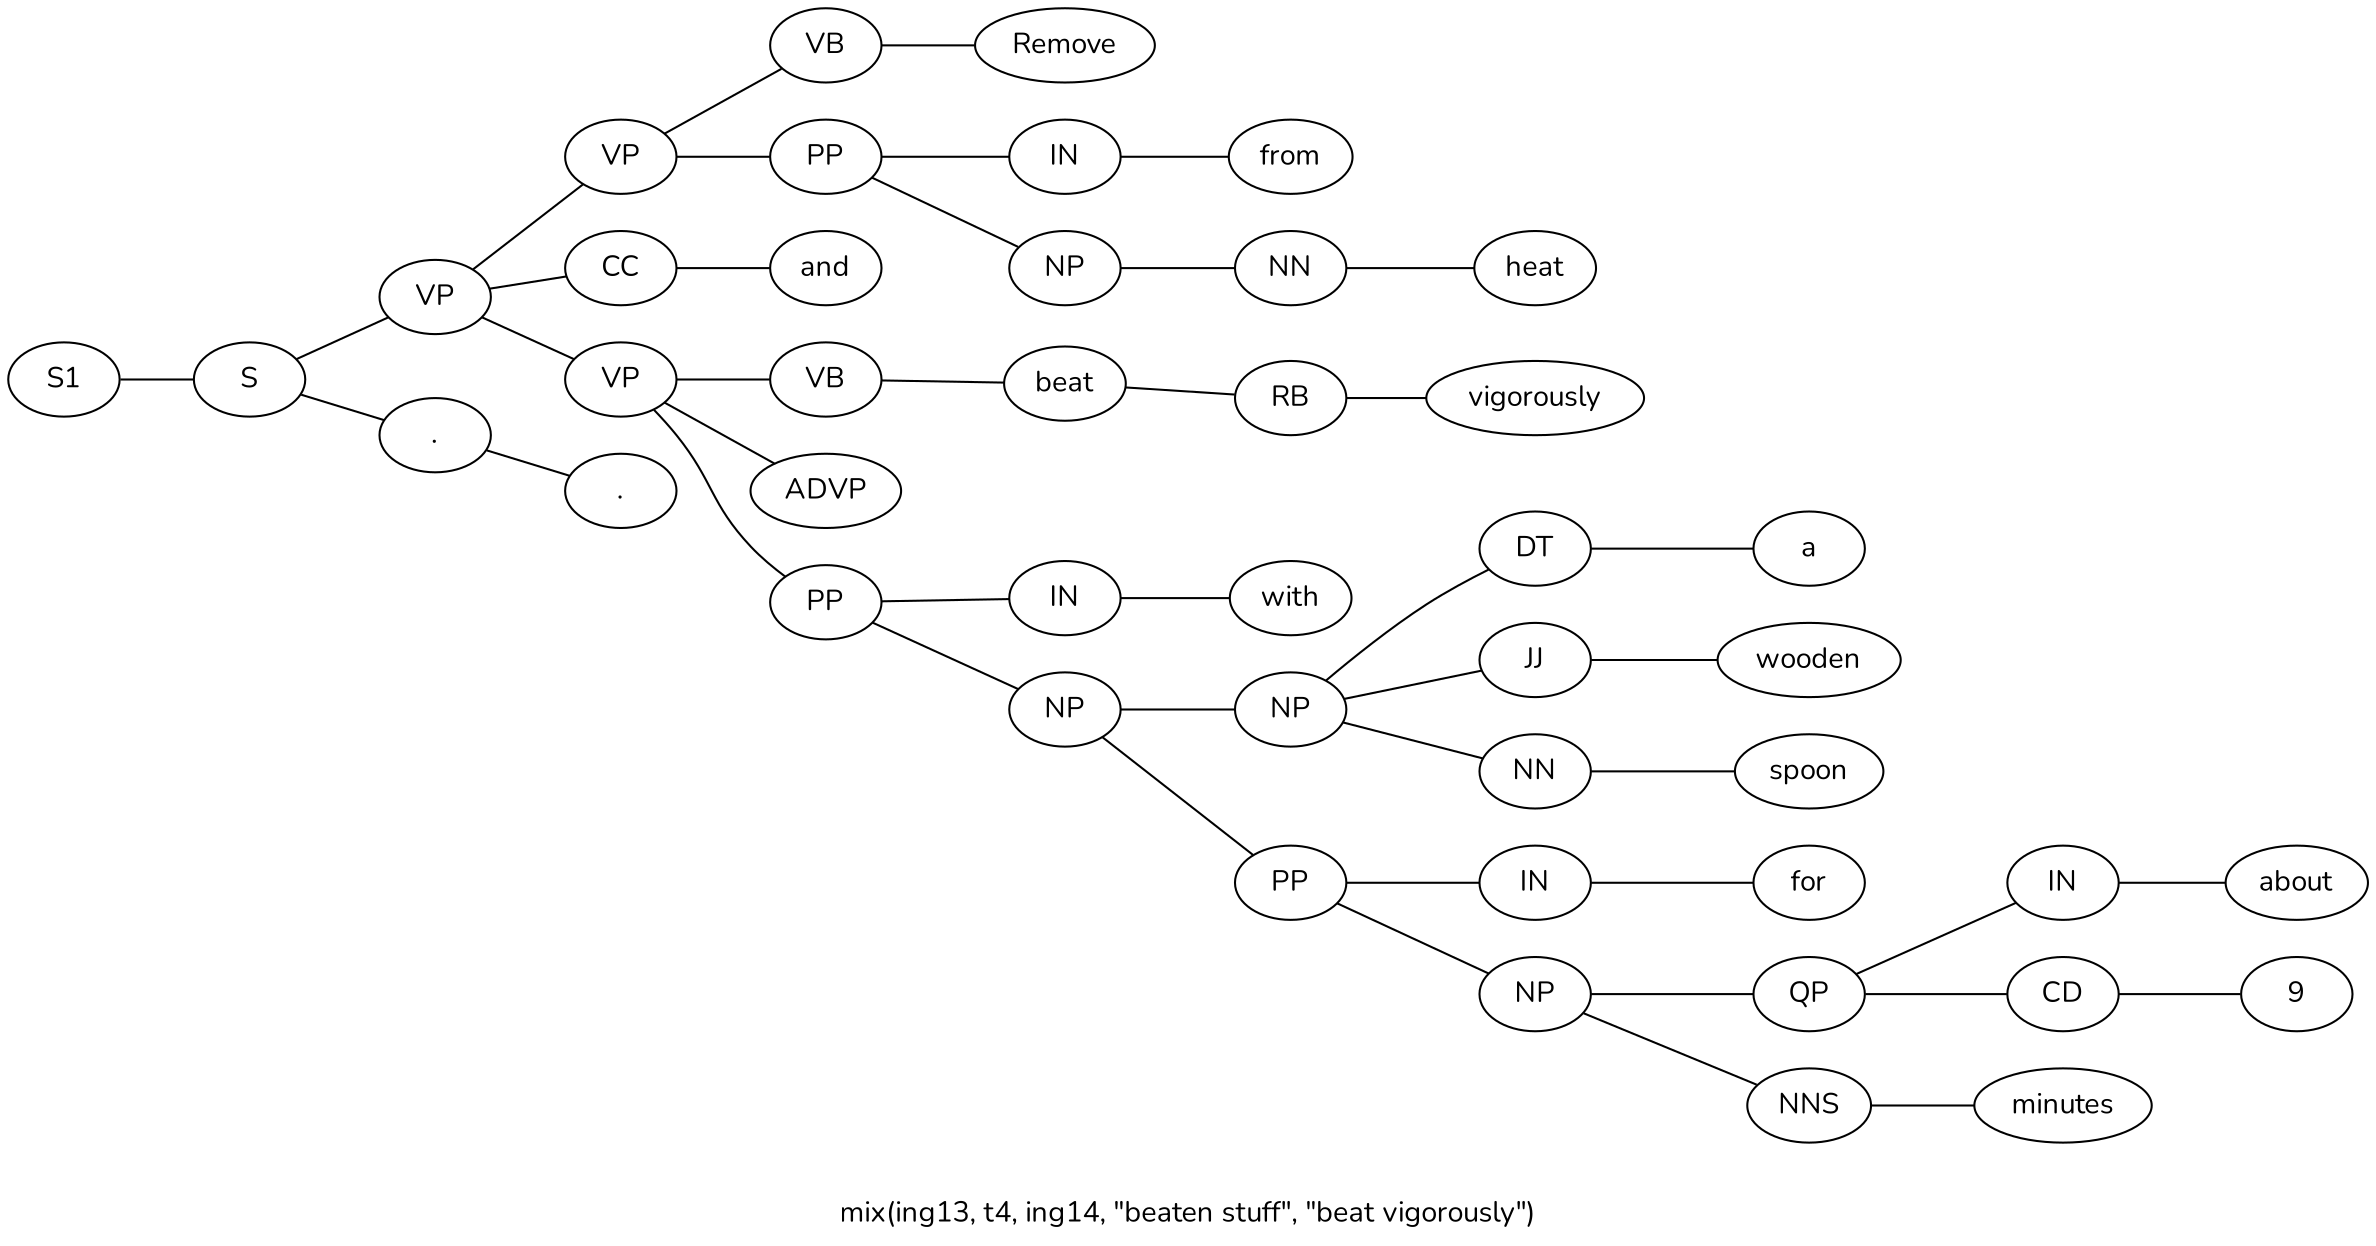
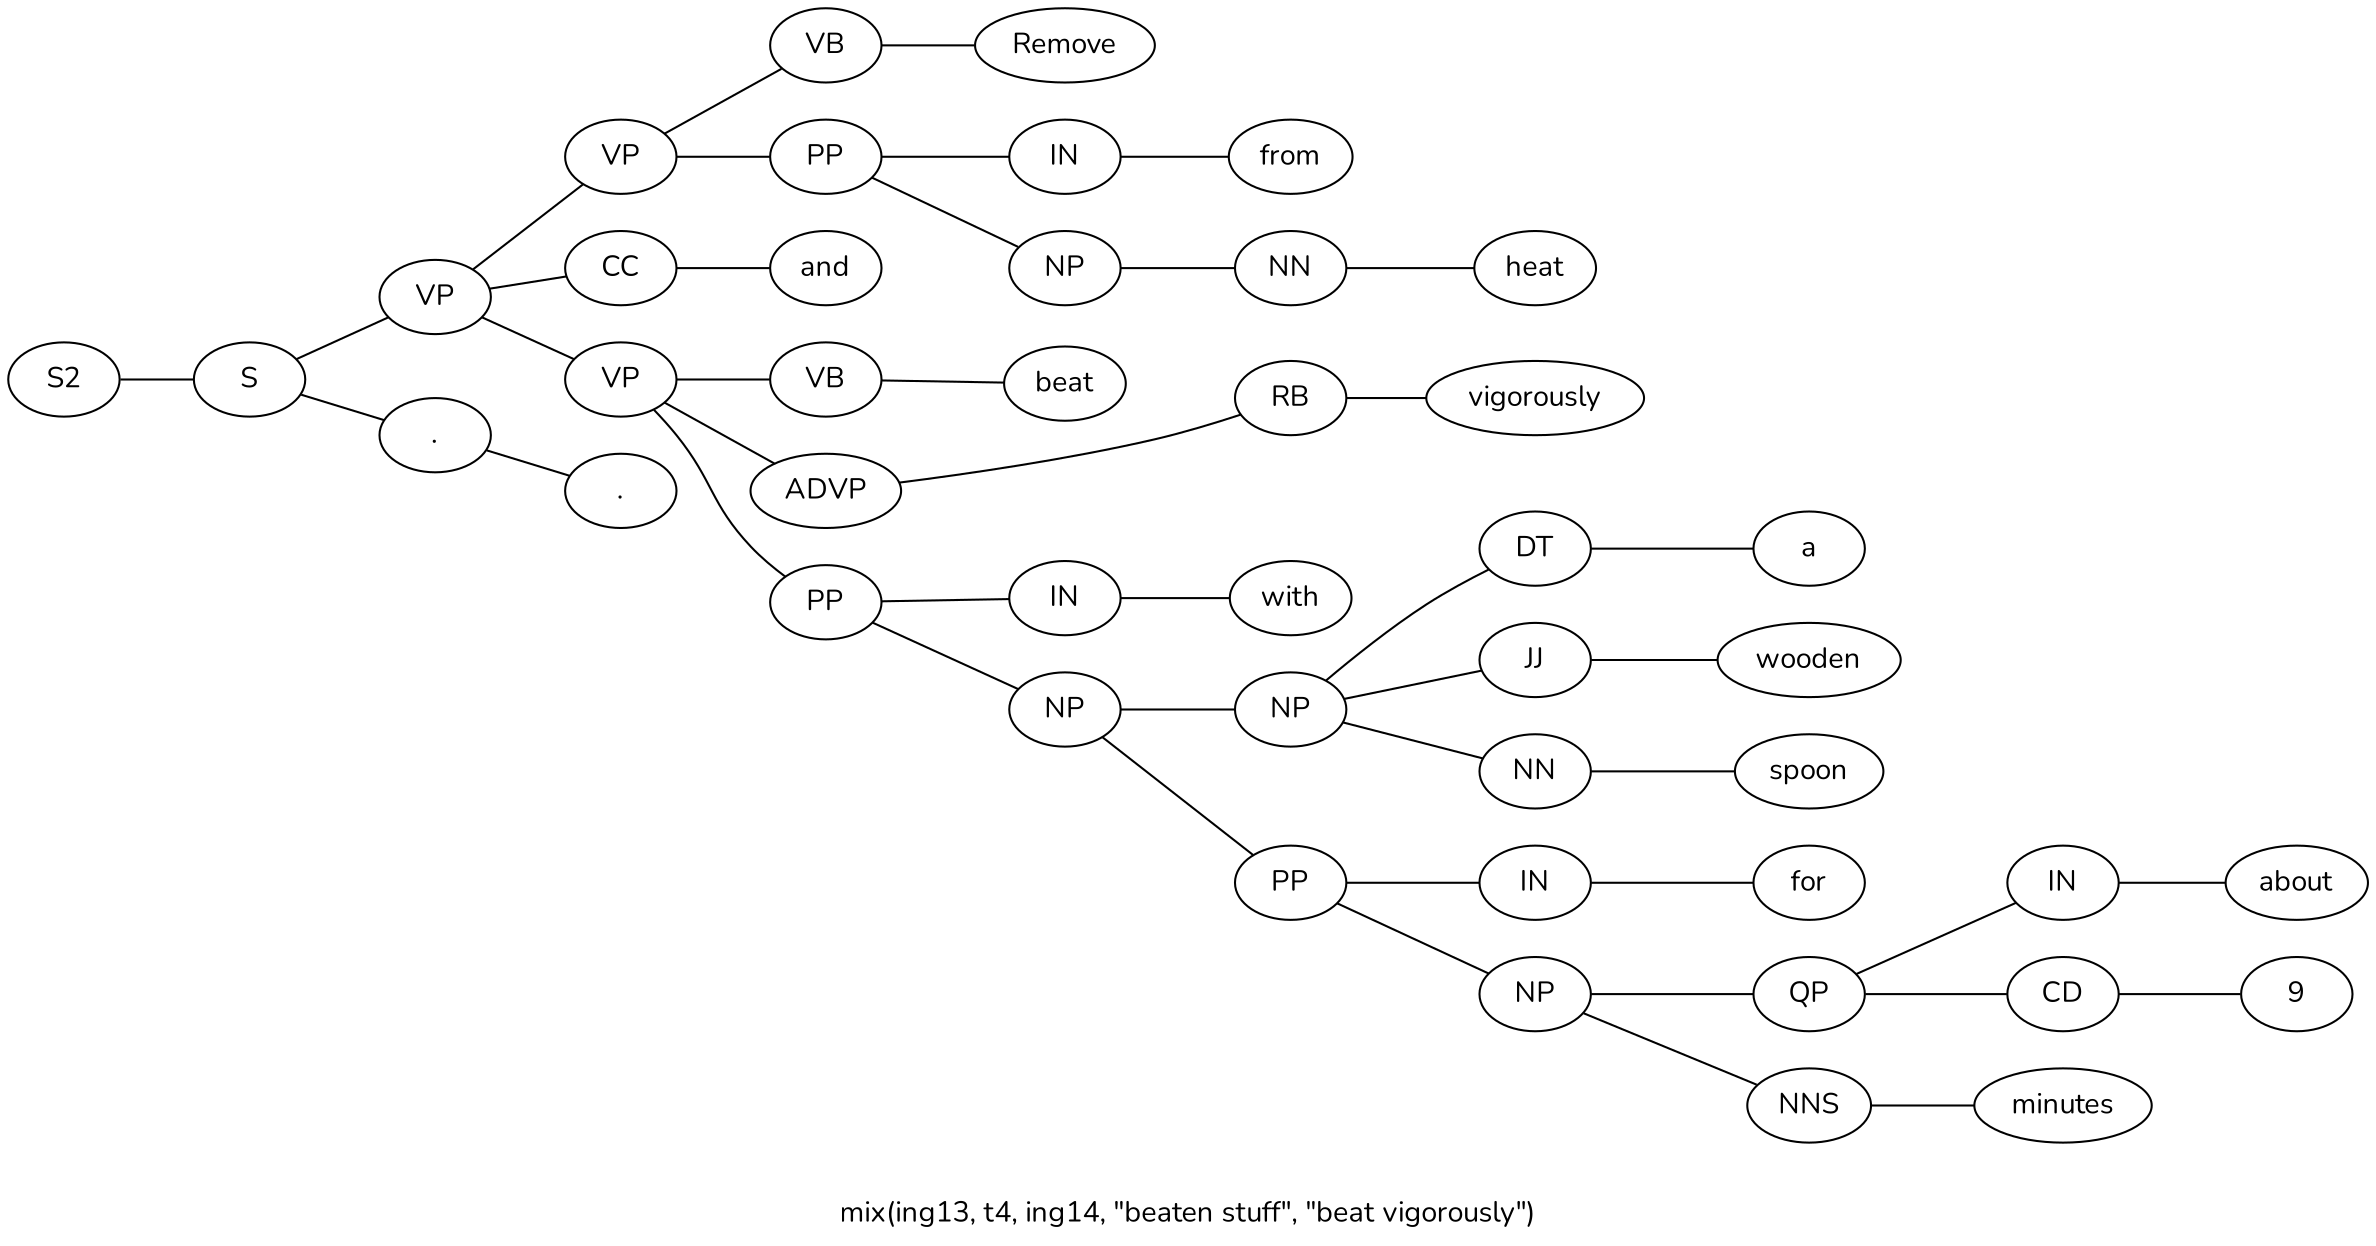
node "S1": label "S1" -> "S2"
edge "beat" -- "RB": now "ADVP" -- "RB"
